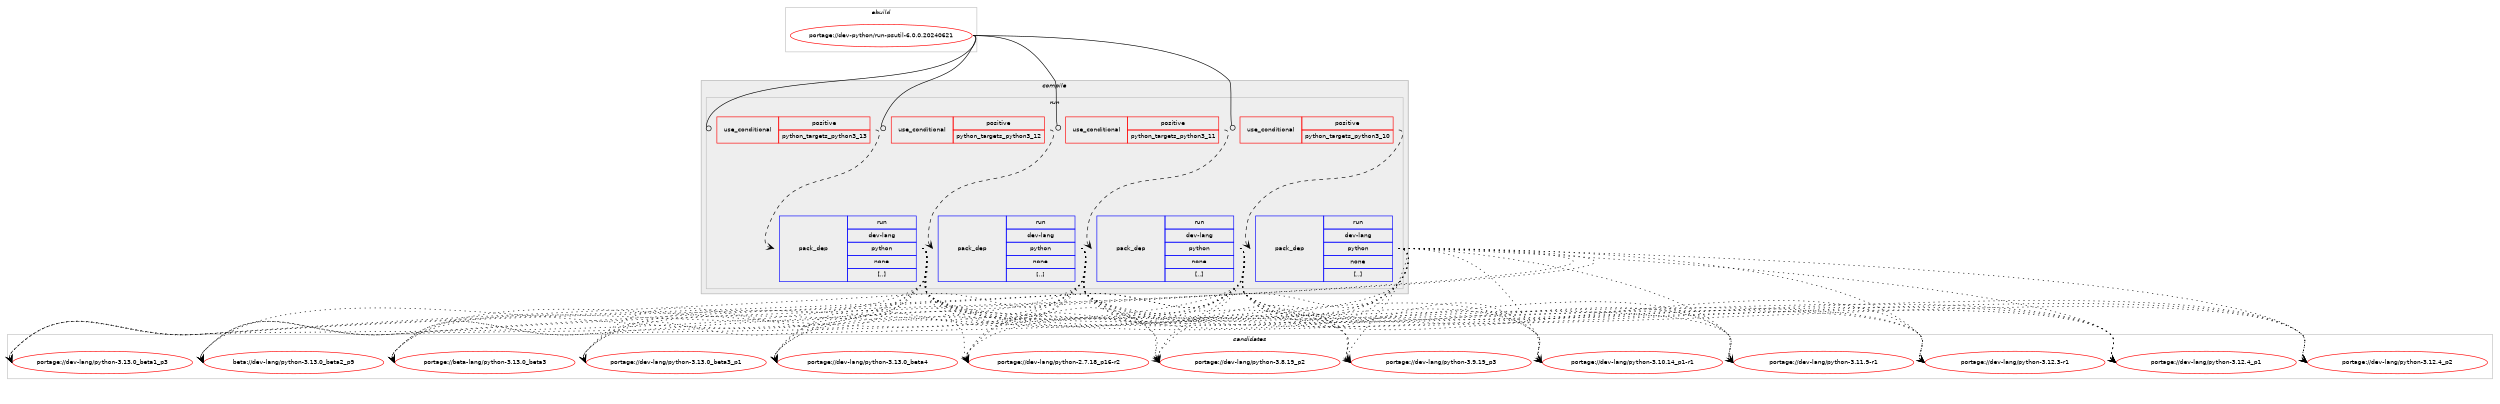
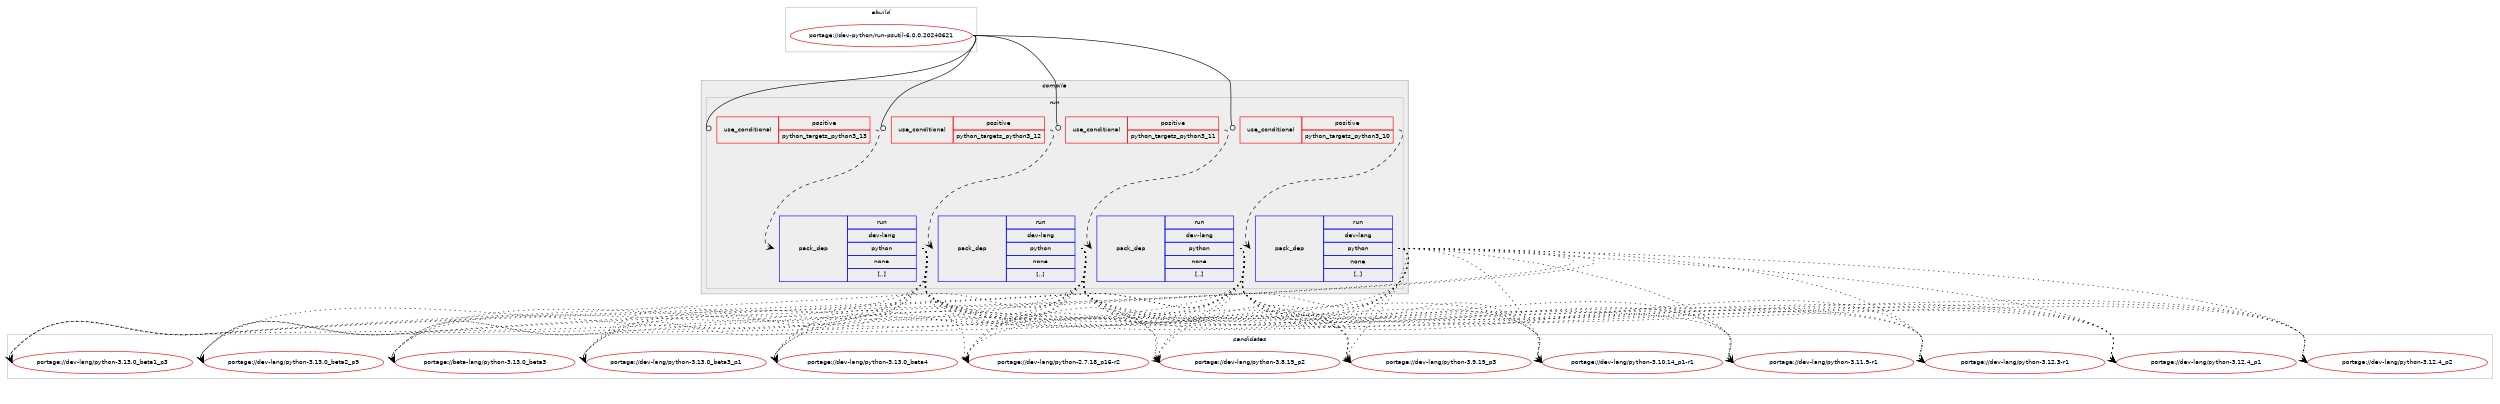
node "beta://dev-lang/python-3.13.0_beta2_p9": label "beta://dev-lang/python-3.13.0_beta2_p9" -> "portage://dev-lang/python-3.13.0_beta2_p9"
